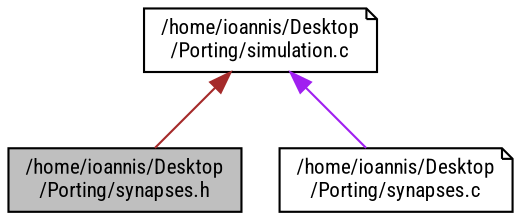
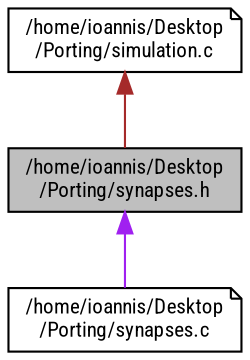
edge "/home/ioannis/Desktop /Porting/synapses.c" -> "/home/ioannis/Desktop /Porting/simulation.c": now "/home/ioannis/Desktop /Porting/synapses.c" -> "/home/ioannis/Desktop /Porting/synapses.h"
